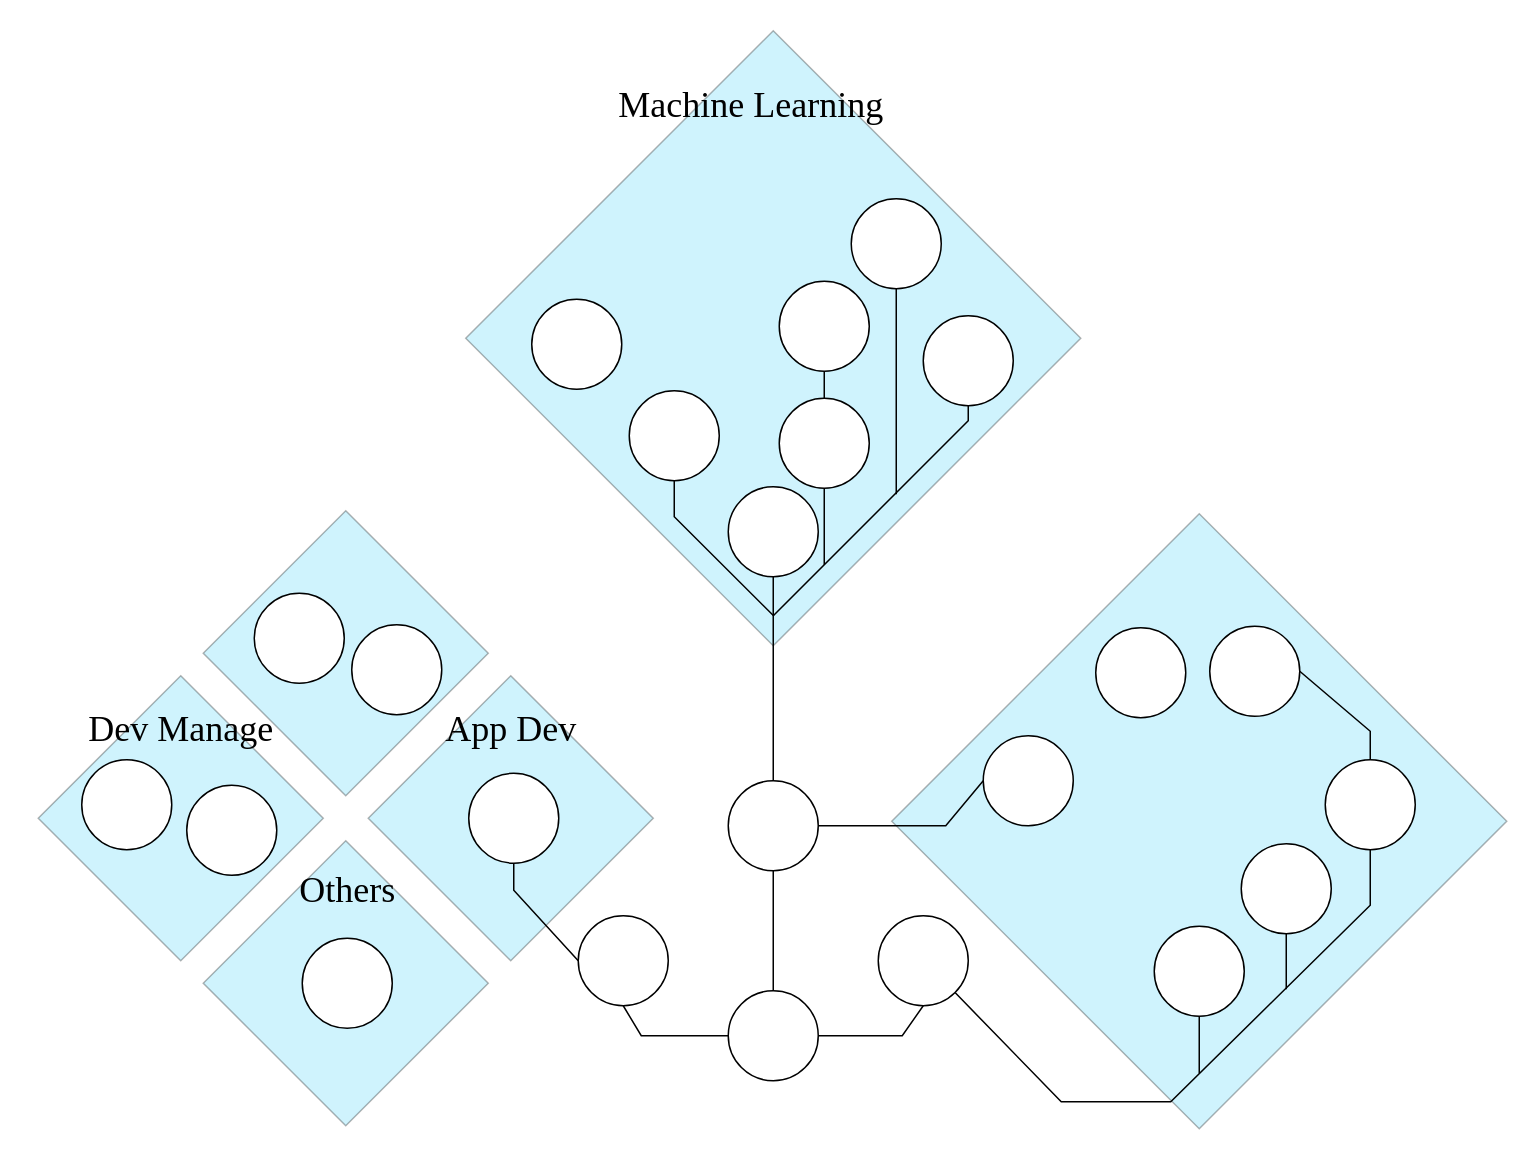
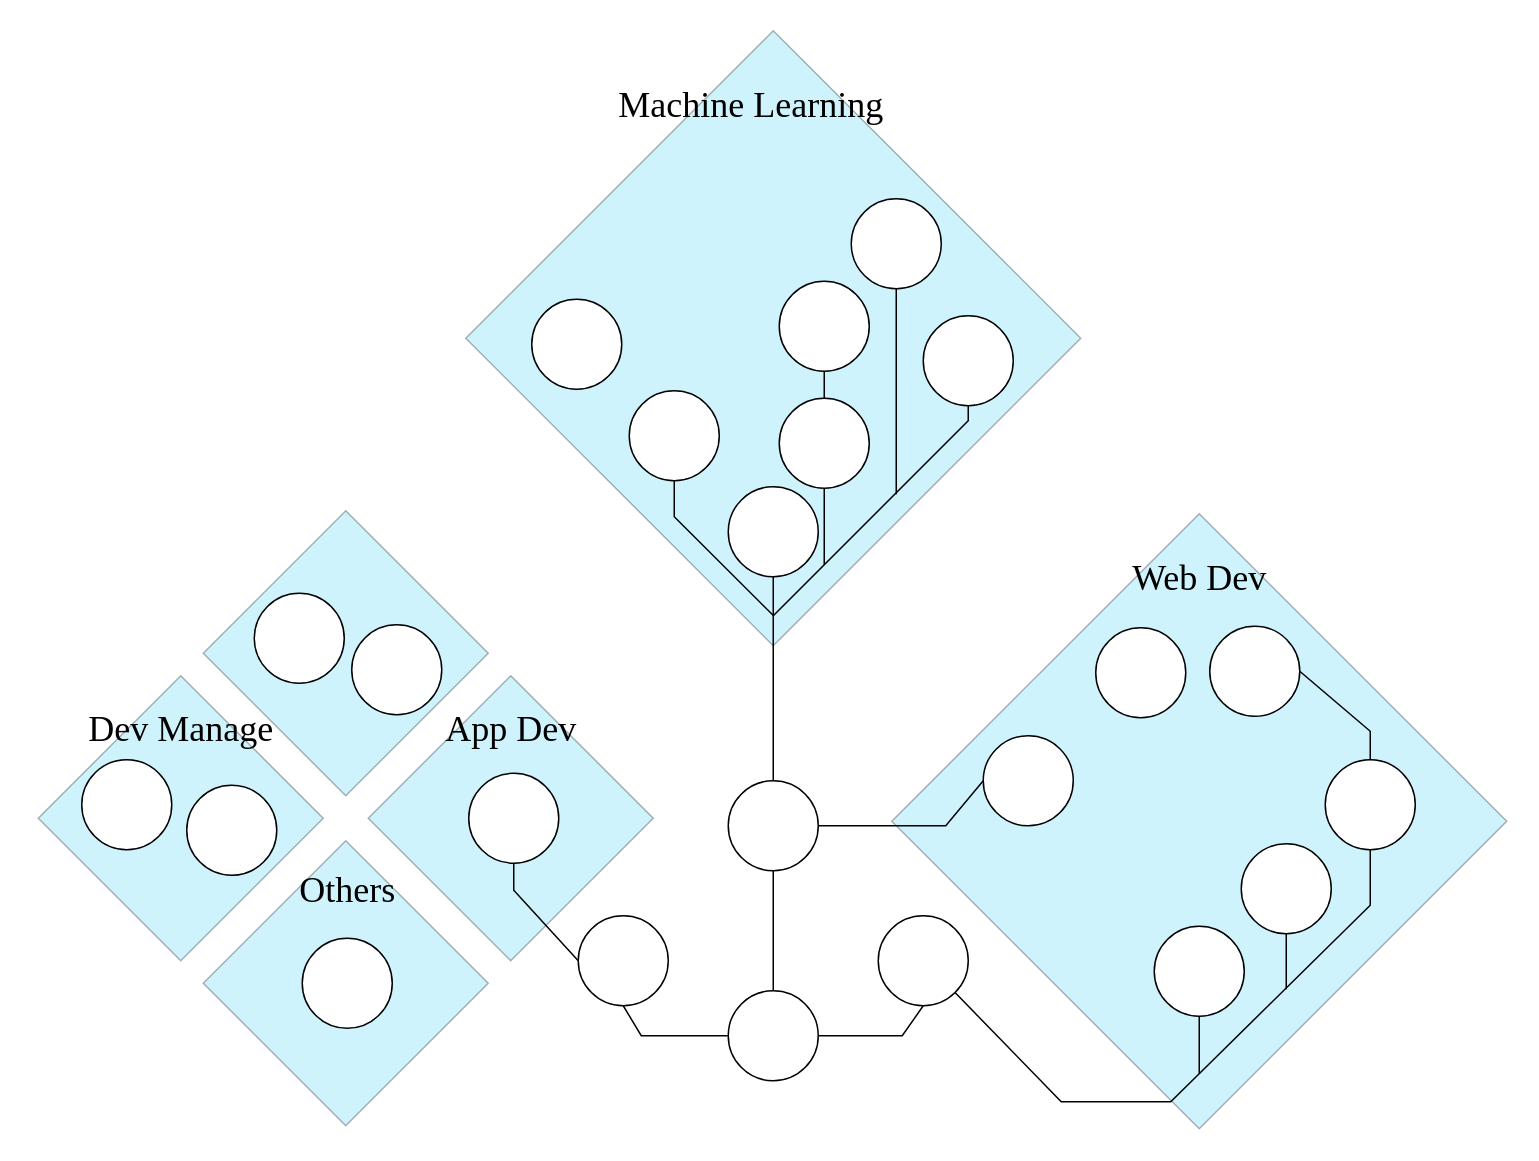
node "Web Dev": added
